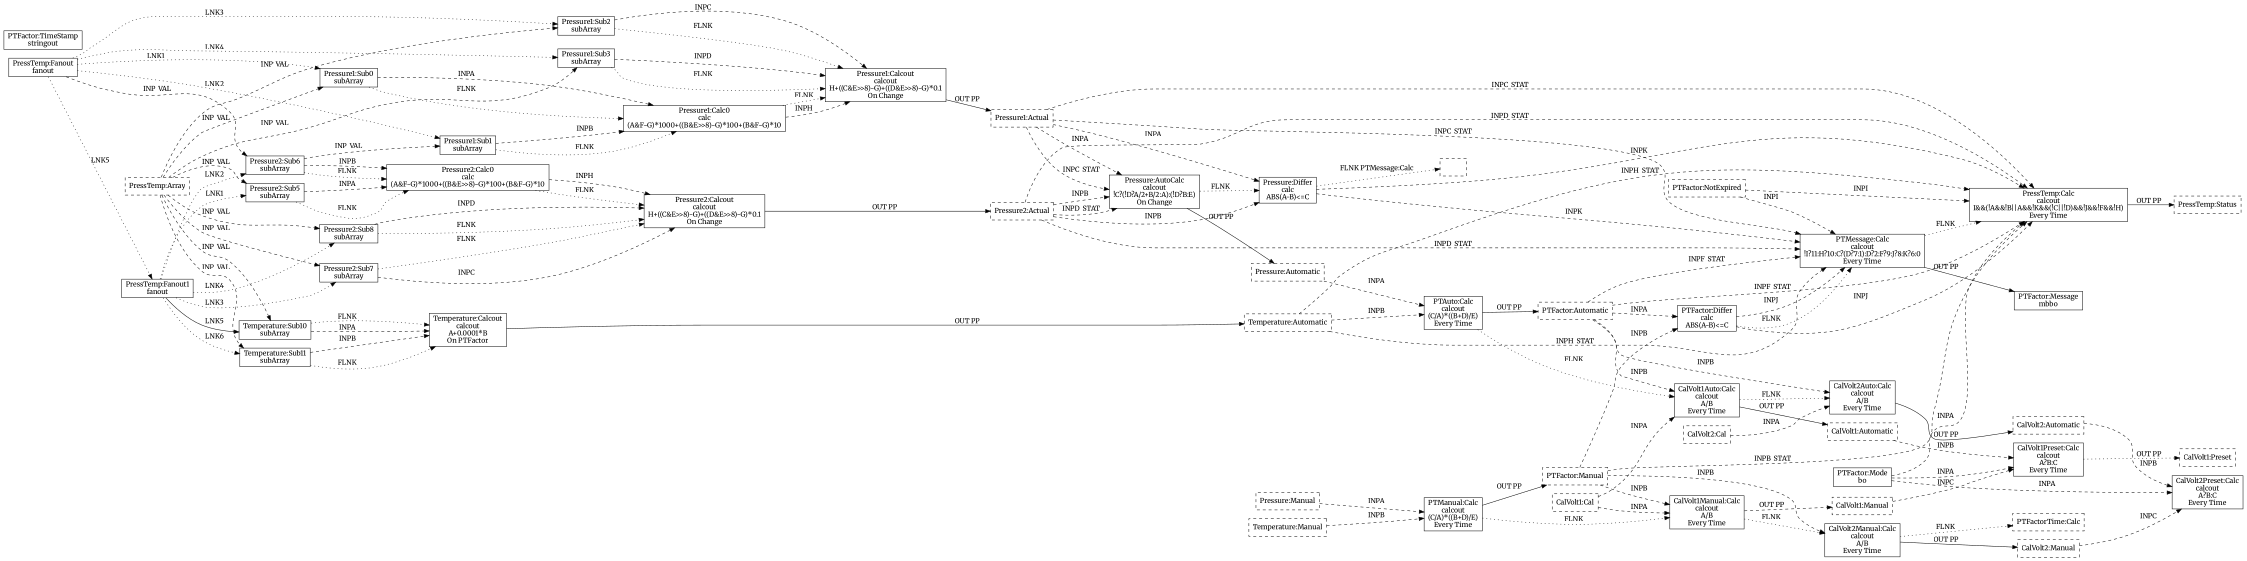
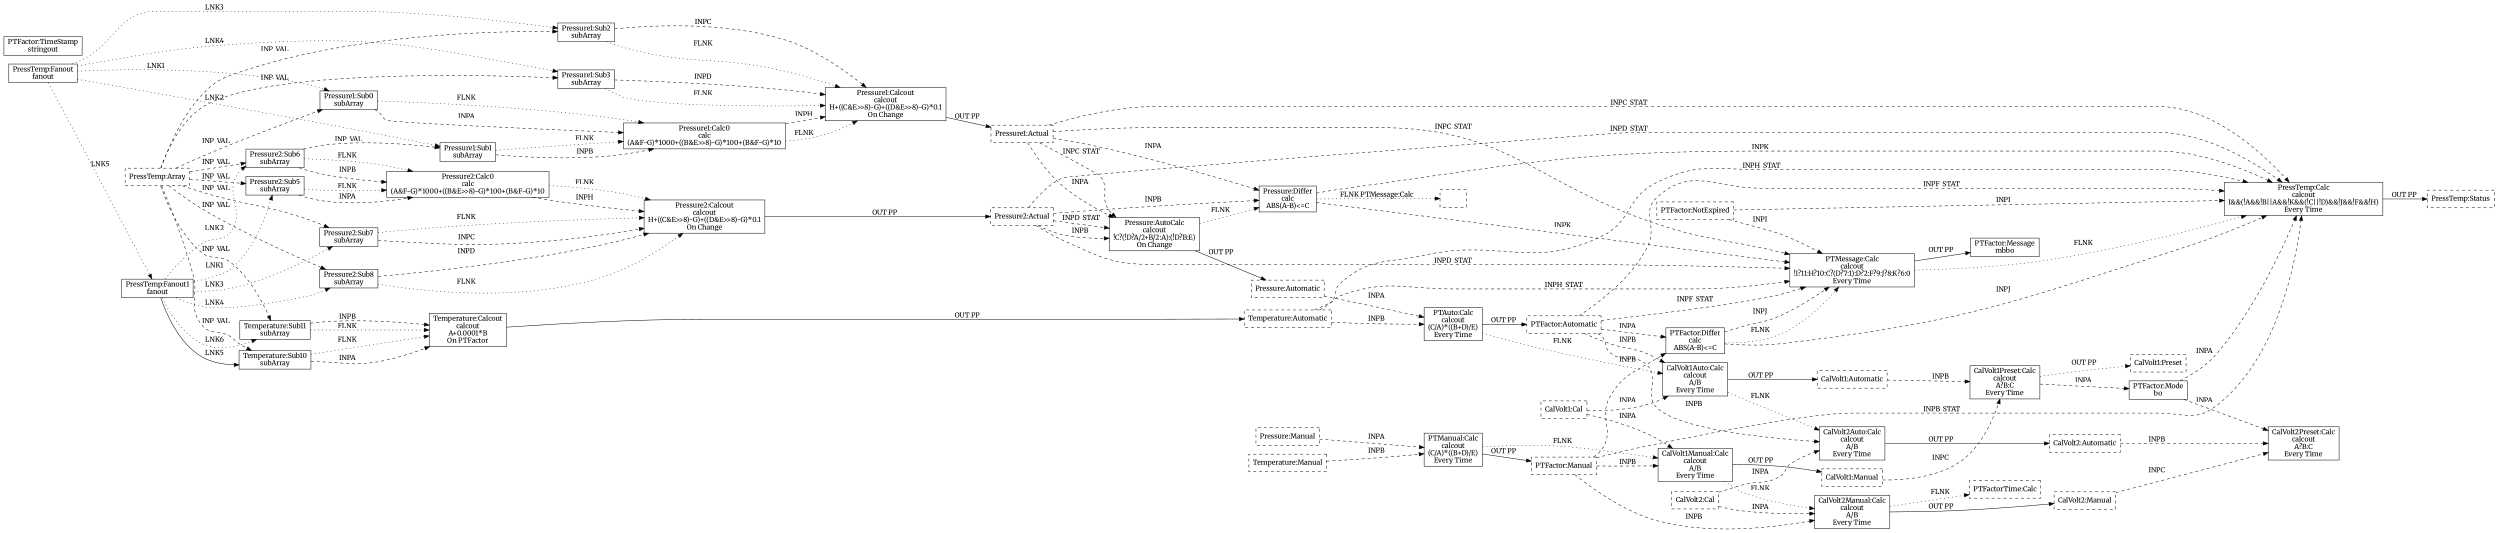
edge "PressTemp:Fanout fanout" -> "Pressure2:Sub6 subArray": now "PressTemp:Array" -> "Pressure2:Sub6 subArray"
edge "PTFactor:Mode bo" -> "CalVolt1Preset:Calc calcout A?B:C Every Time": reversed
edge "CalVolt1Manual:Calc calcout A/B Every Time" -> "CalVolt1:Manual": style dashed -> solid
edge "CalVolt2:Cal" -> "CalVolt2Manual:Calc calcout A/B Every Time": added, label "INPA"
